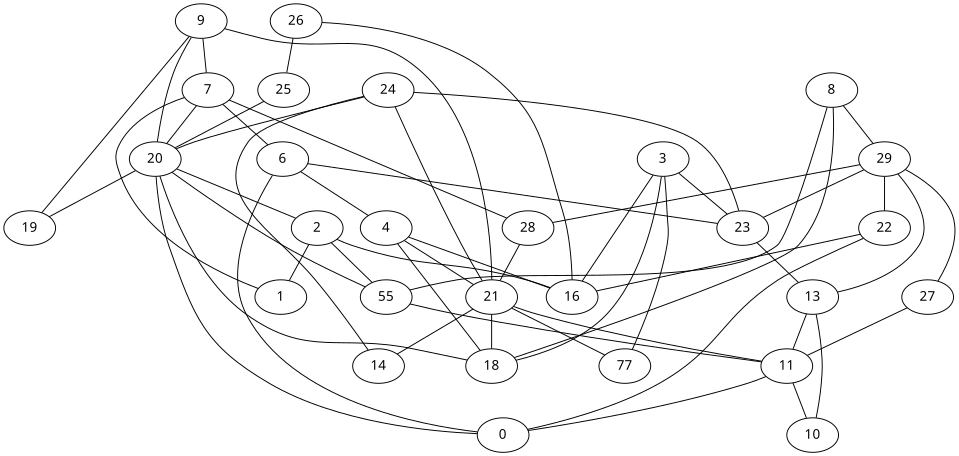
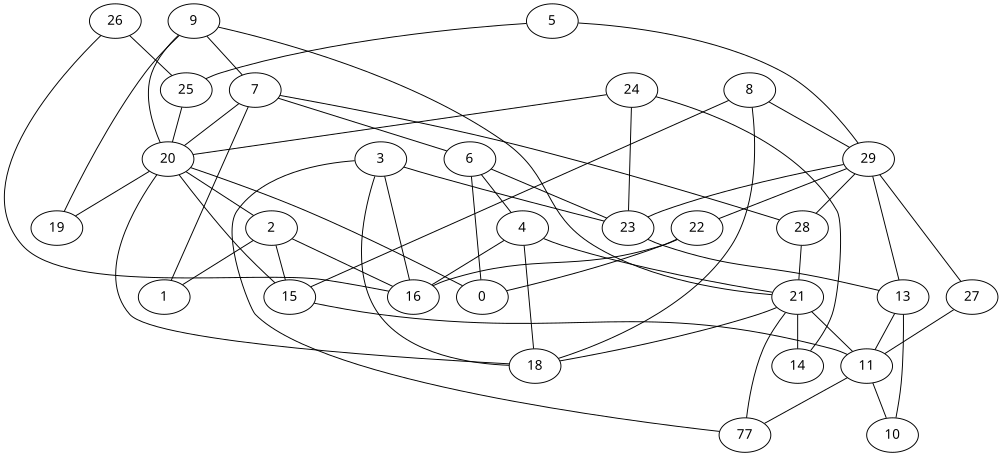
node "5": added
edge "24" -- "21": removed
node "55": label "55" -> "15"
edge "11" -- "0": now "11" -- "77"
